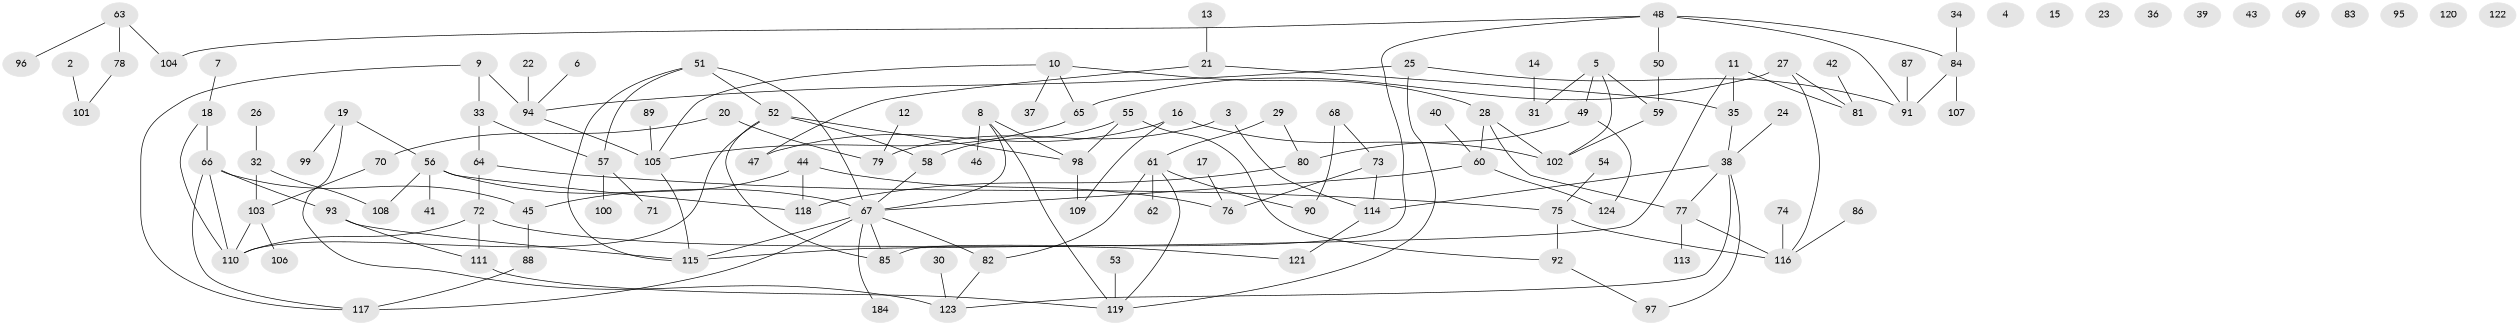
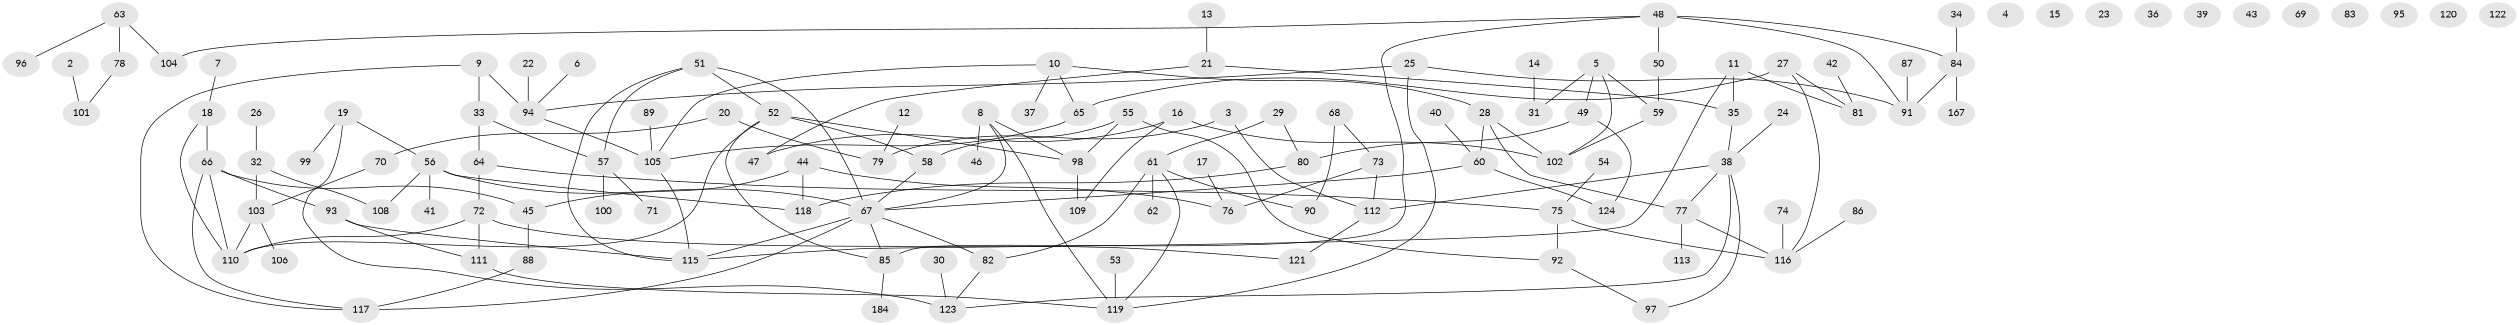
node "107": label "107" -> "167"
node "114": label "114" -> "112"
edge "67" -- "184": now "85" -- "184"
